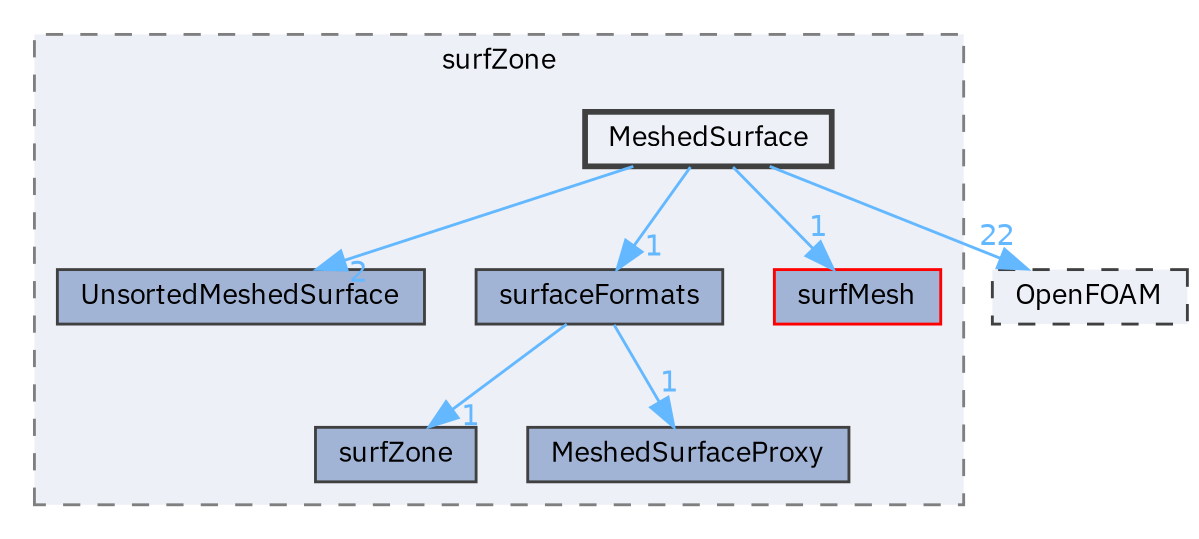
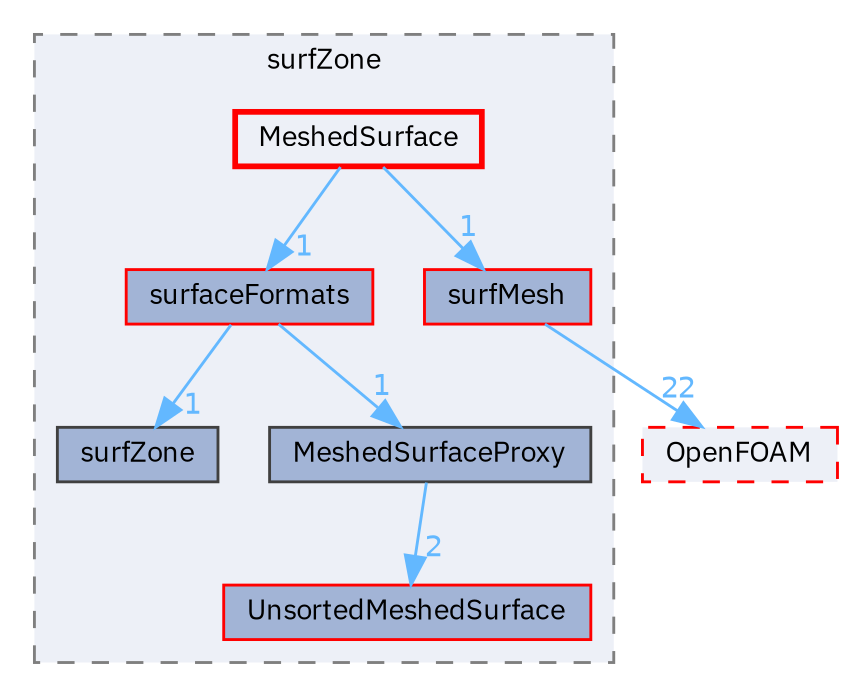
node "MeshedSurface": color grey25 -> red
edge "MeshedSurface" -> "OpenFOAM": now "surfMesh" -> "OpenFOAM"
edge "MeshedSurface" -> "UnsortedMeshedSurface": now "MeshedSurfaceProxy" -> "UnsortedMeshedSurface"
node "UnsortedMeshedSurface": color grey25 -> red
node "surfaceFormats": color grey25 -> red
node "OpenFOAM": color grey25 -> red
